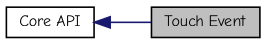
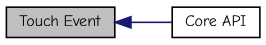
edge "Touch Event" -> "Core API": reversed
